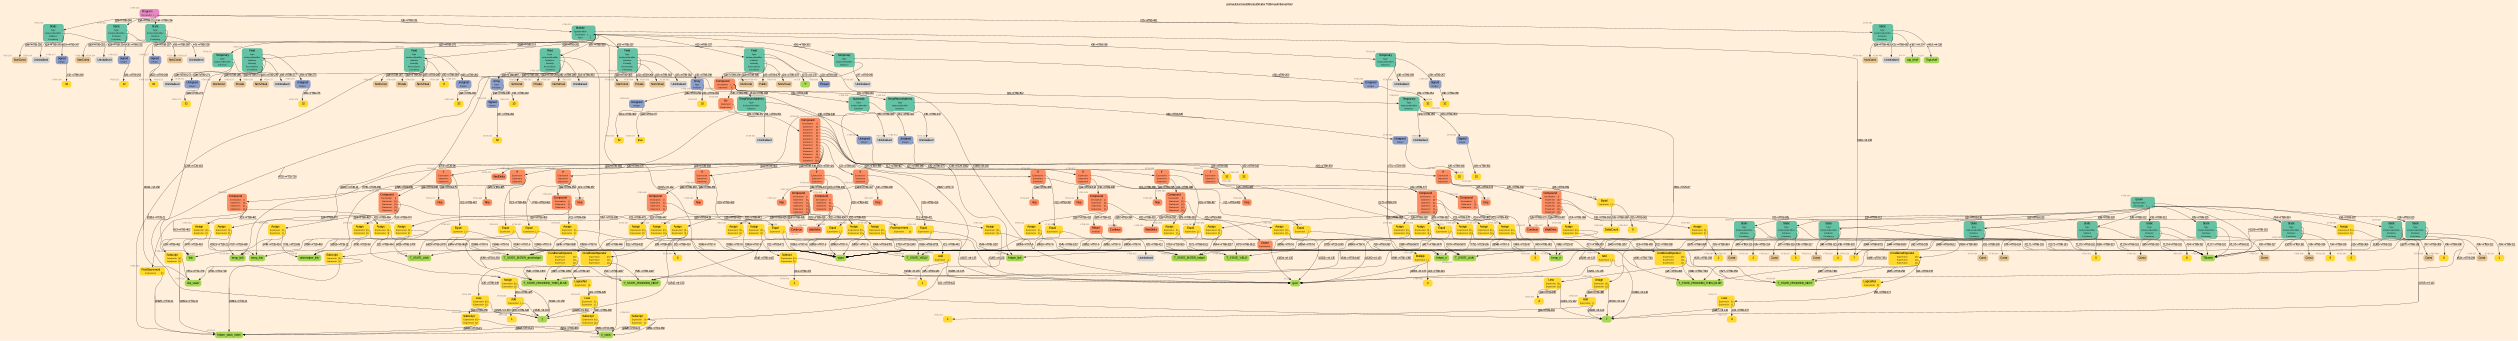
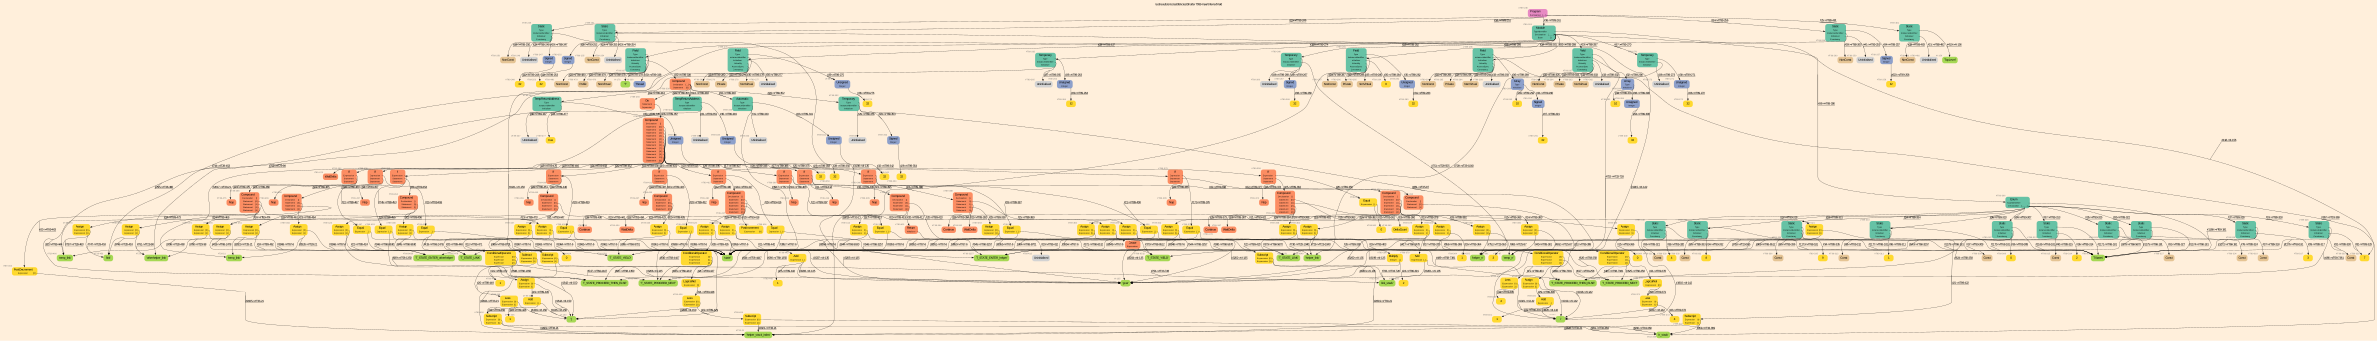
node "'top_level'": removed
edge "Module" -> "Enum": added, label "#36->#T89-306"
node "5": removed
node "Multiply": text "Expression" -> "Integer"
